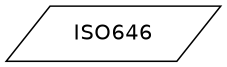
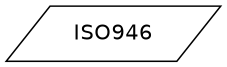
node "ISO646": label "ISO646" -> "ISO946"
